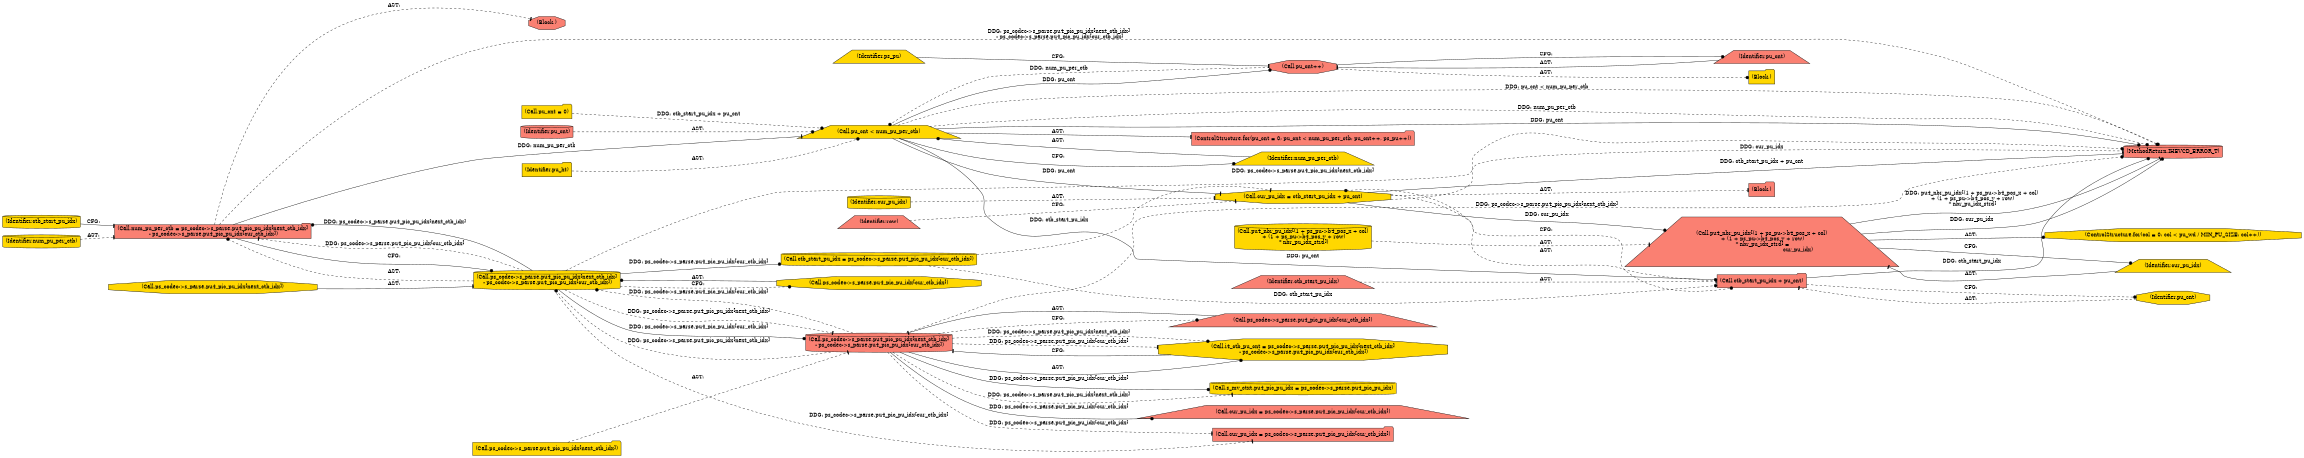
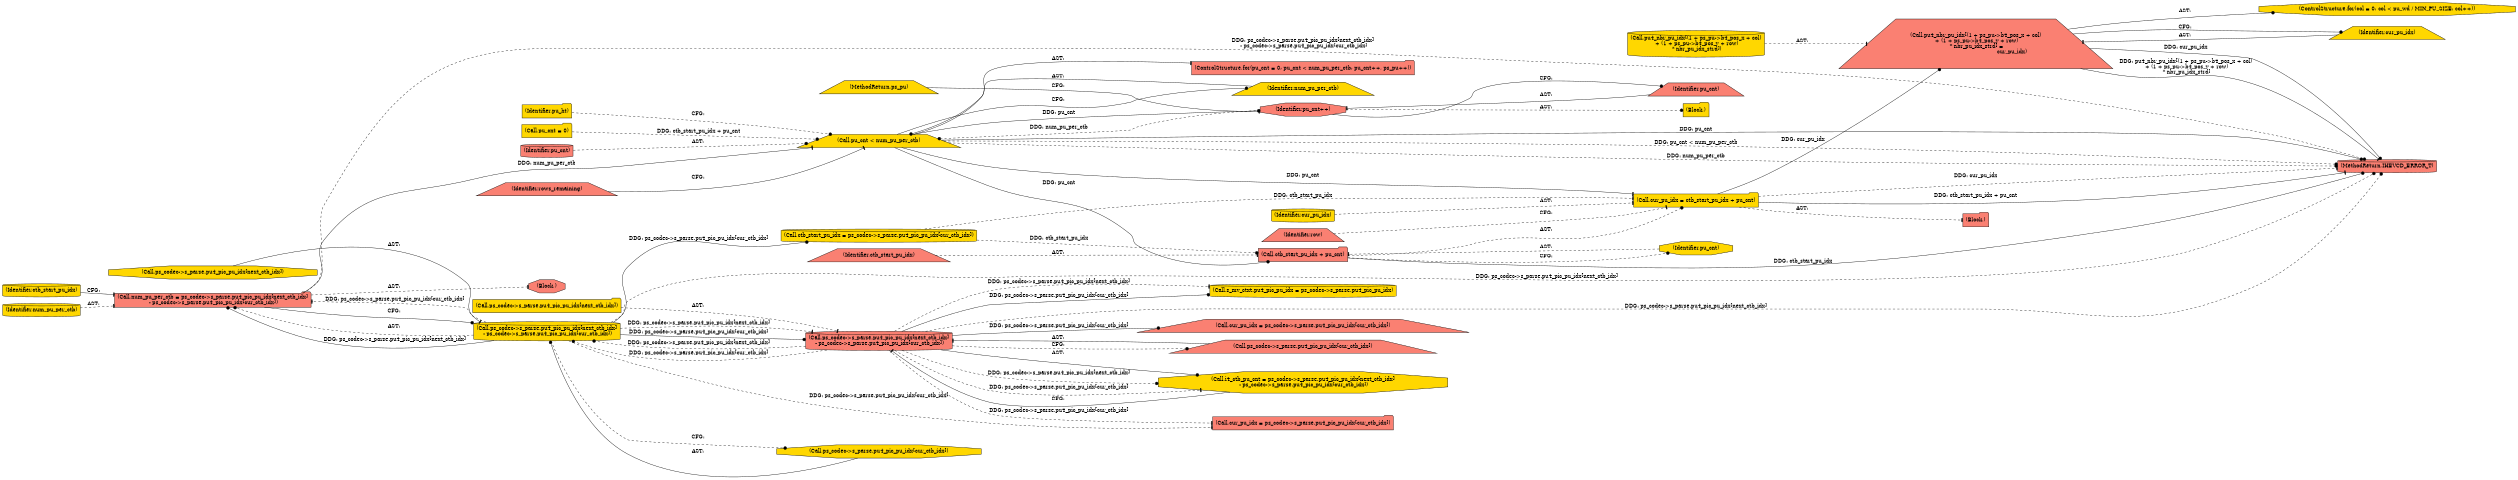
node "(Identifier,ps_pu)": label "(Identifier,ps_pu)" -> "(MethodReturn,ps_pu)"
node "(Call,pu_cnt++)": label "(Call,pu_cnt++)" -> "(Identifier,pu_cnt++)"
edge "(Identifier,pu_ht)" -> "(Call,pu_cnt < num_pu_per_ctb)": label "AST: " -> "CFG: "
node "(Identifier,rows_remaining)": added
node "(Call,cur_pu_idx = ctb_start_pu_idx + pu_cnt)": shape octagon -> folder
edge "(Call,cur_pu_idx = ctb_start_pu_idx + pu_cnt)" -> "(Call,ctb_start_pu_idx + pu_cnt)": removed, label "CFG:"
